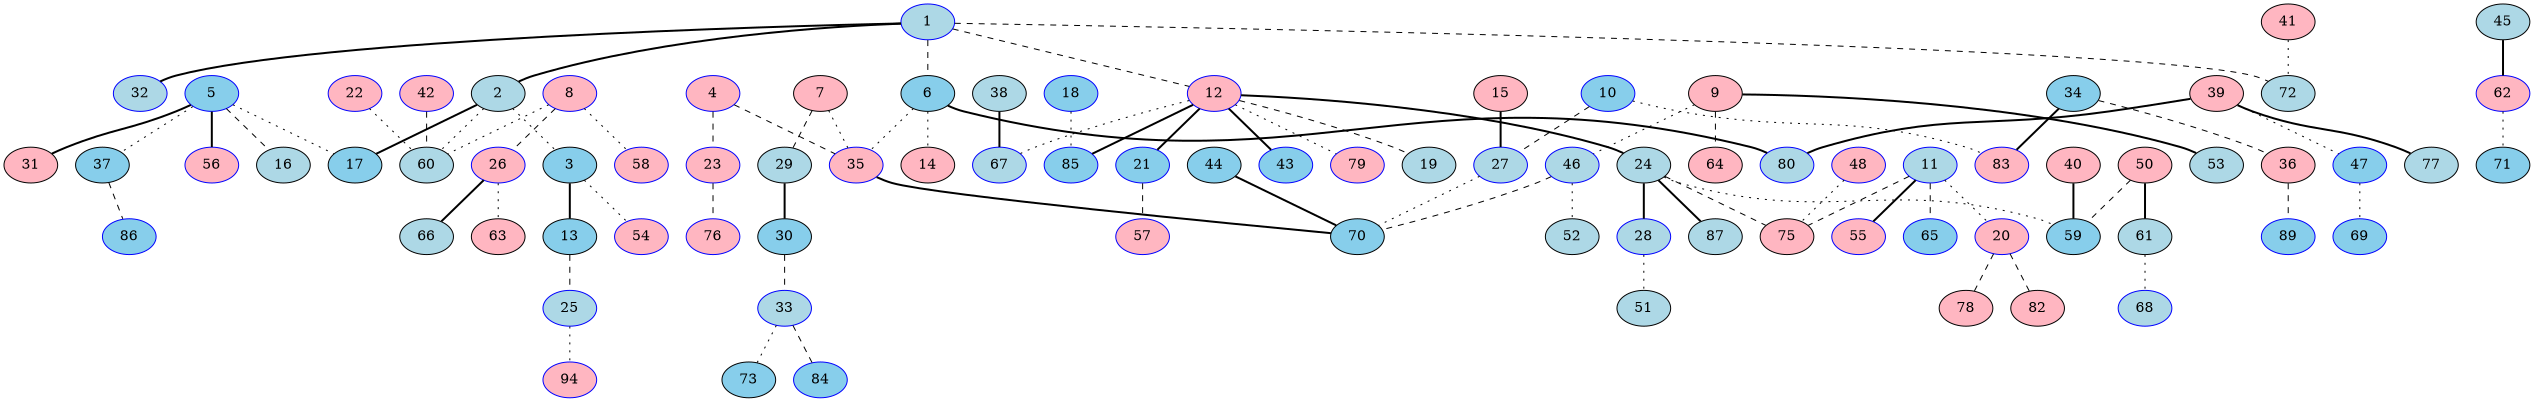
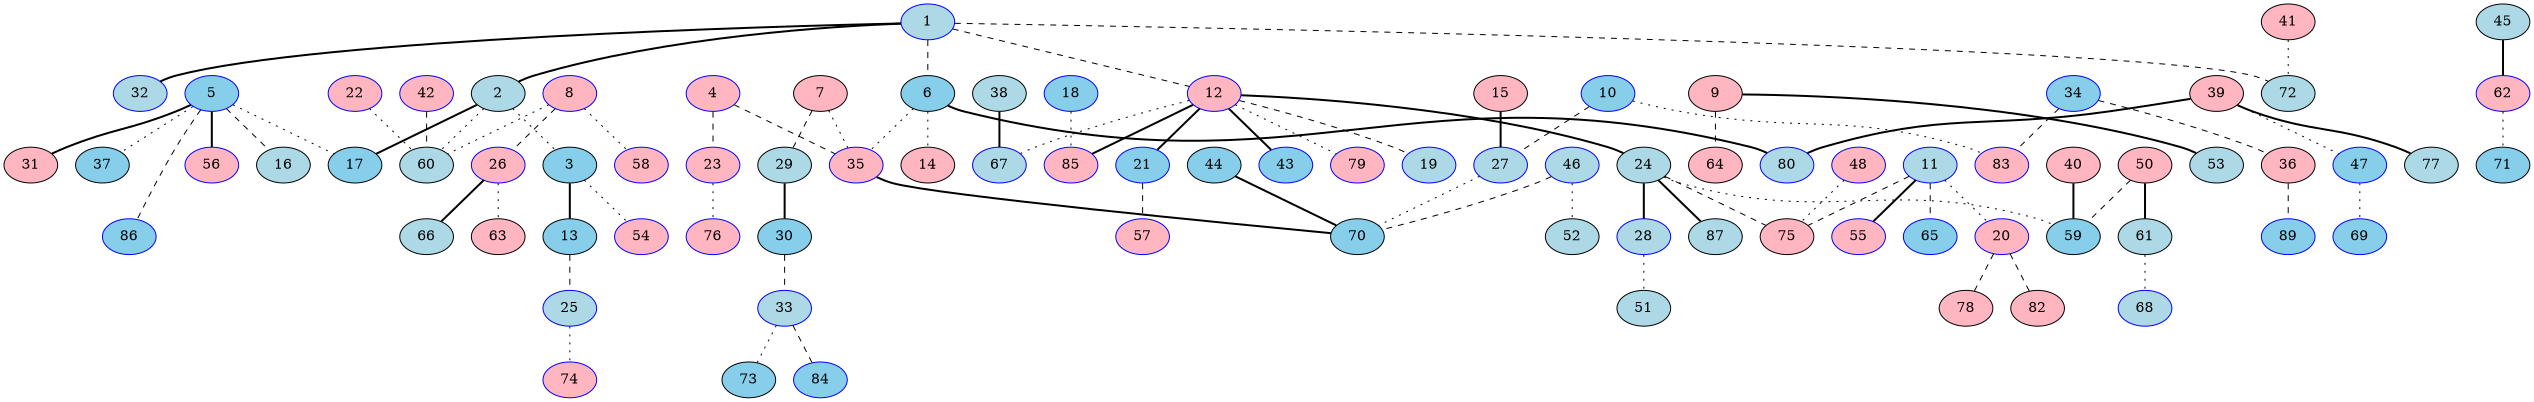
node "34": color black -> blue
edge "34" -- "83": style bold -> dashed
edge "9" -- "46": removed
node "85": fillcolor skyblue -> lightpink
node "19": color black -> blue
edge "37" -- "86": now "5" -- "86"
edge "23" -- "76": style dashed -> dotted
node "94": label "94" -> "74"
